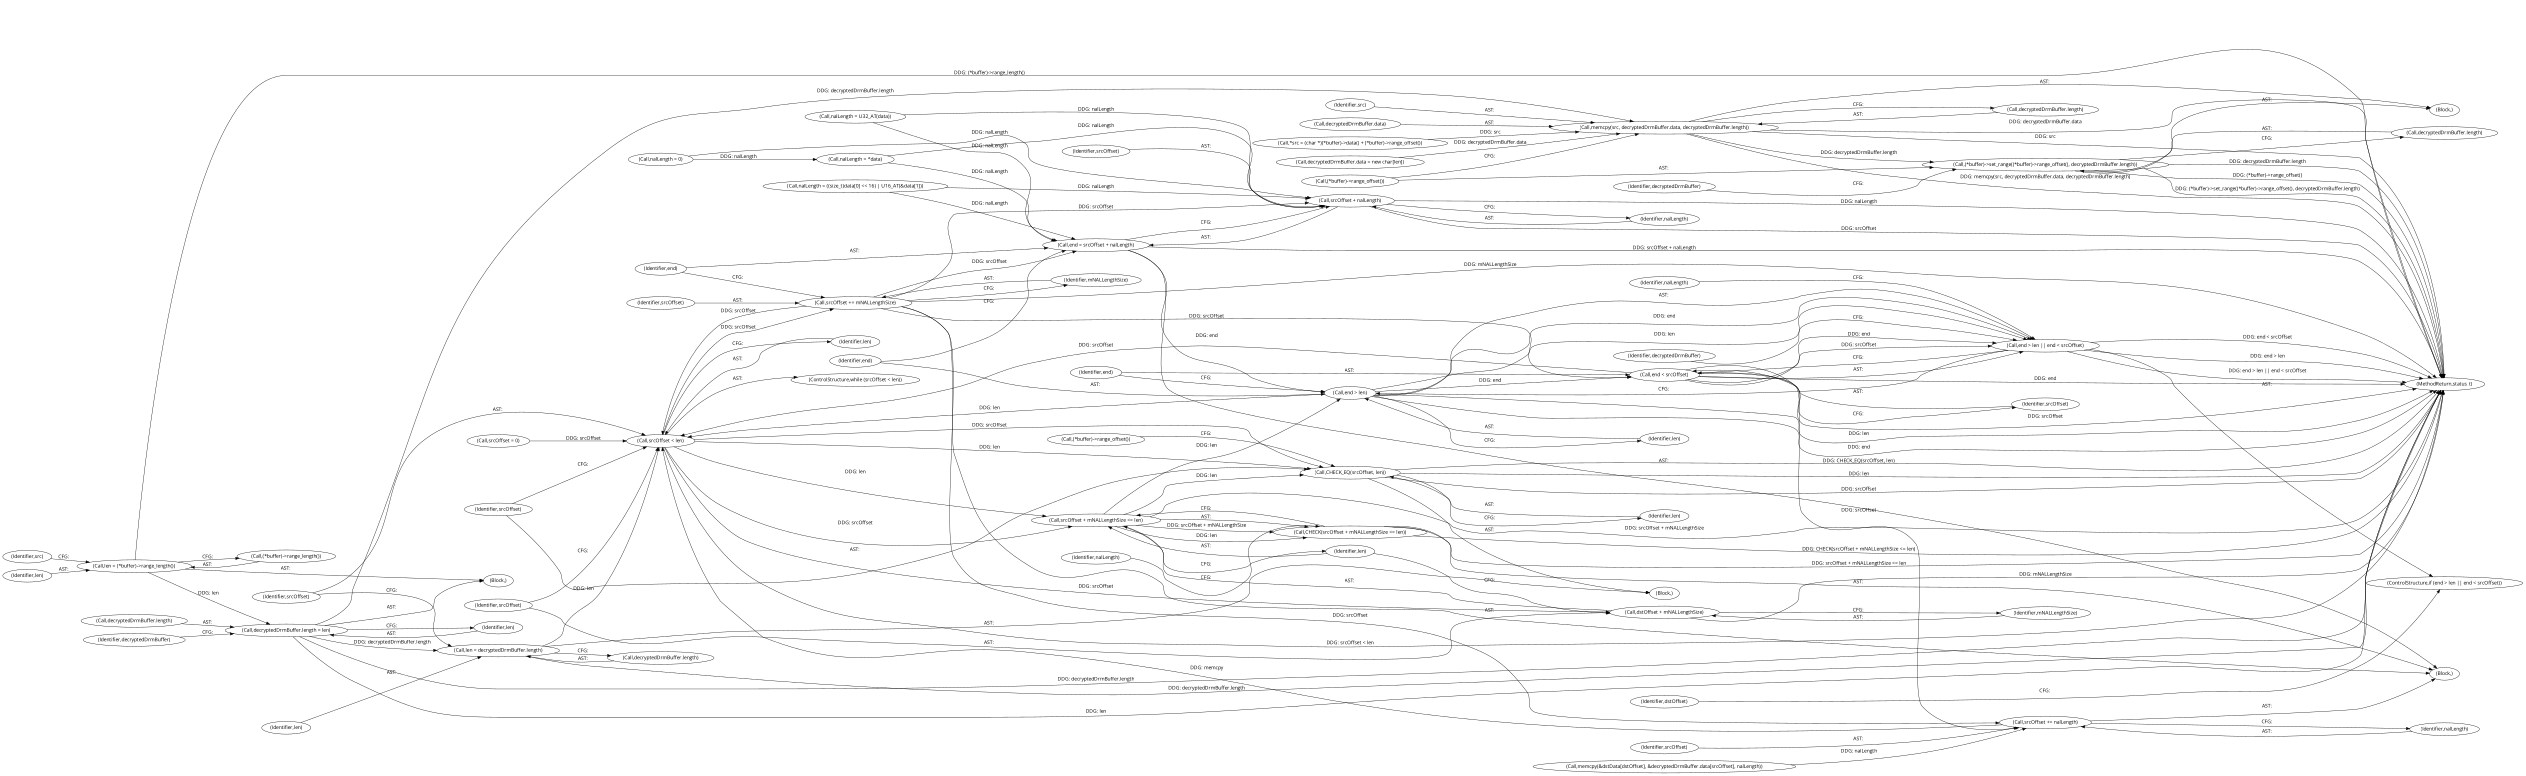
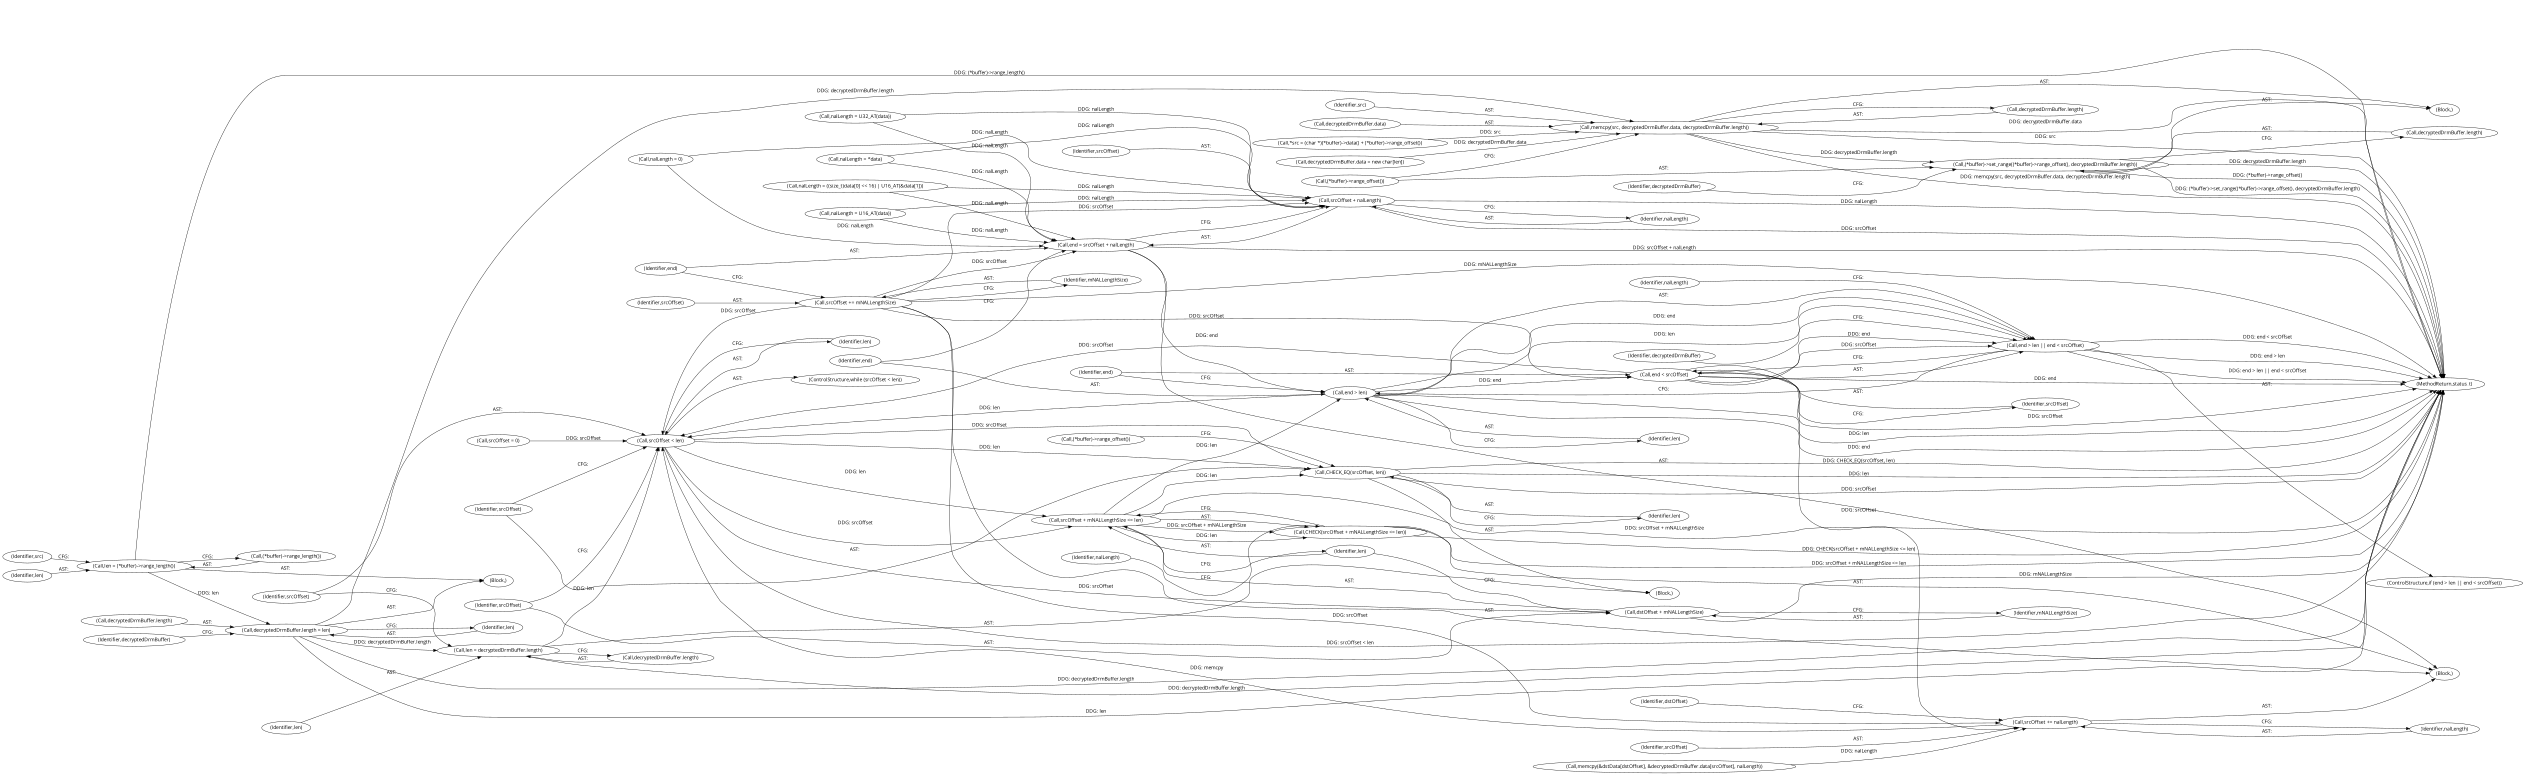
edge "(Call,nalLength = 0)" -> "(Call,nalLength = *data)": now "(Call,nalLength = 0)" -> "(Call,end = srcOffset + nalLength)"
node "(Call,nalLength = U16_AT(data))": added
edge "(Call,srcOffset < len)" -> "(Call,srcOffset += mNALLengthSize)": removed, label "DDG: srcOffset"
edge "(Identifier,dstOffset)" -> "(ControlStructure,if (end > len || end < srcOffset))": now "(Identifier,dstOffset)" -> "(Call,srcOffset += nalLength)"
